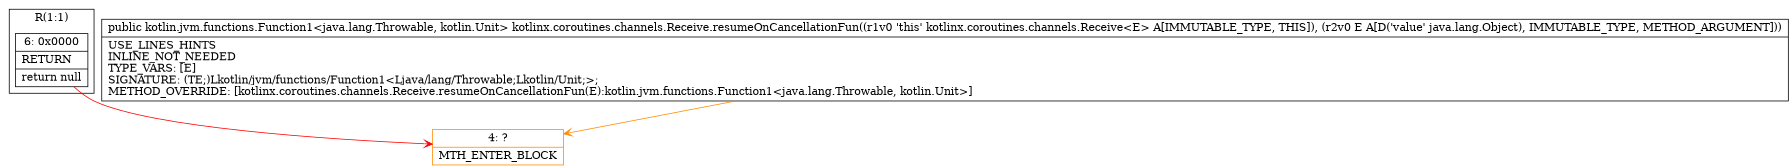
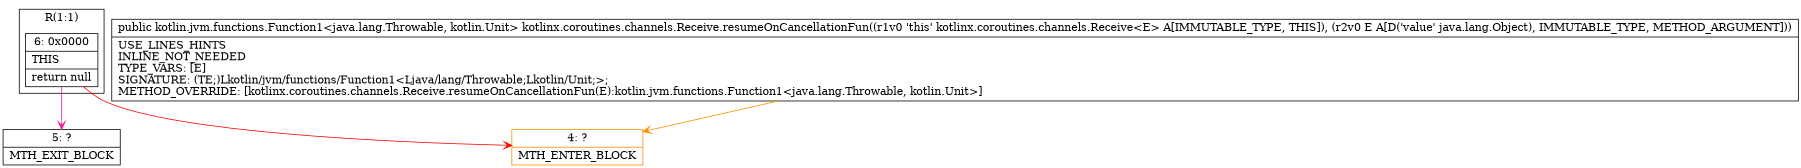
node "6: 0x0000": text "RETURN" -> "THIS"
node "5: ?": added
